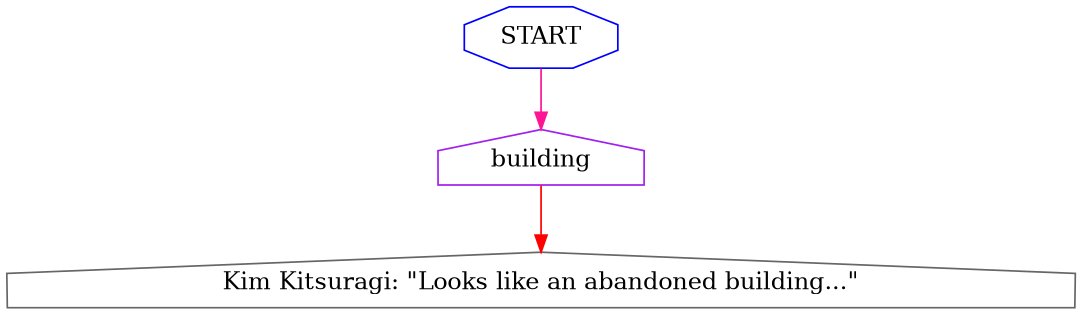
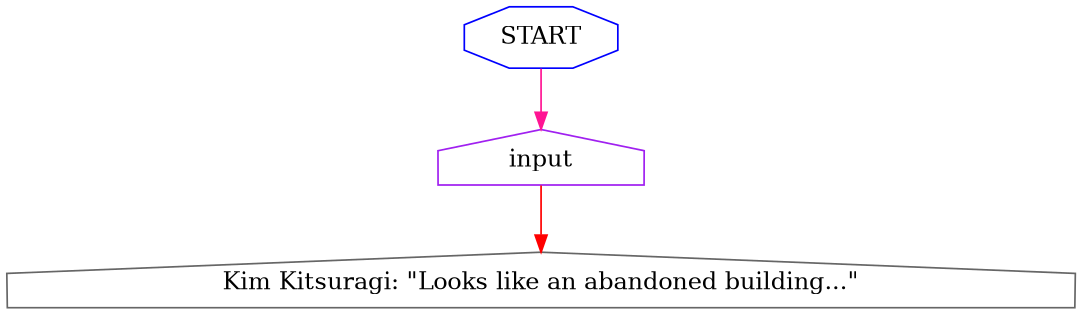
node "building": label "building" -> "input"
